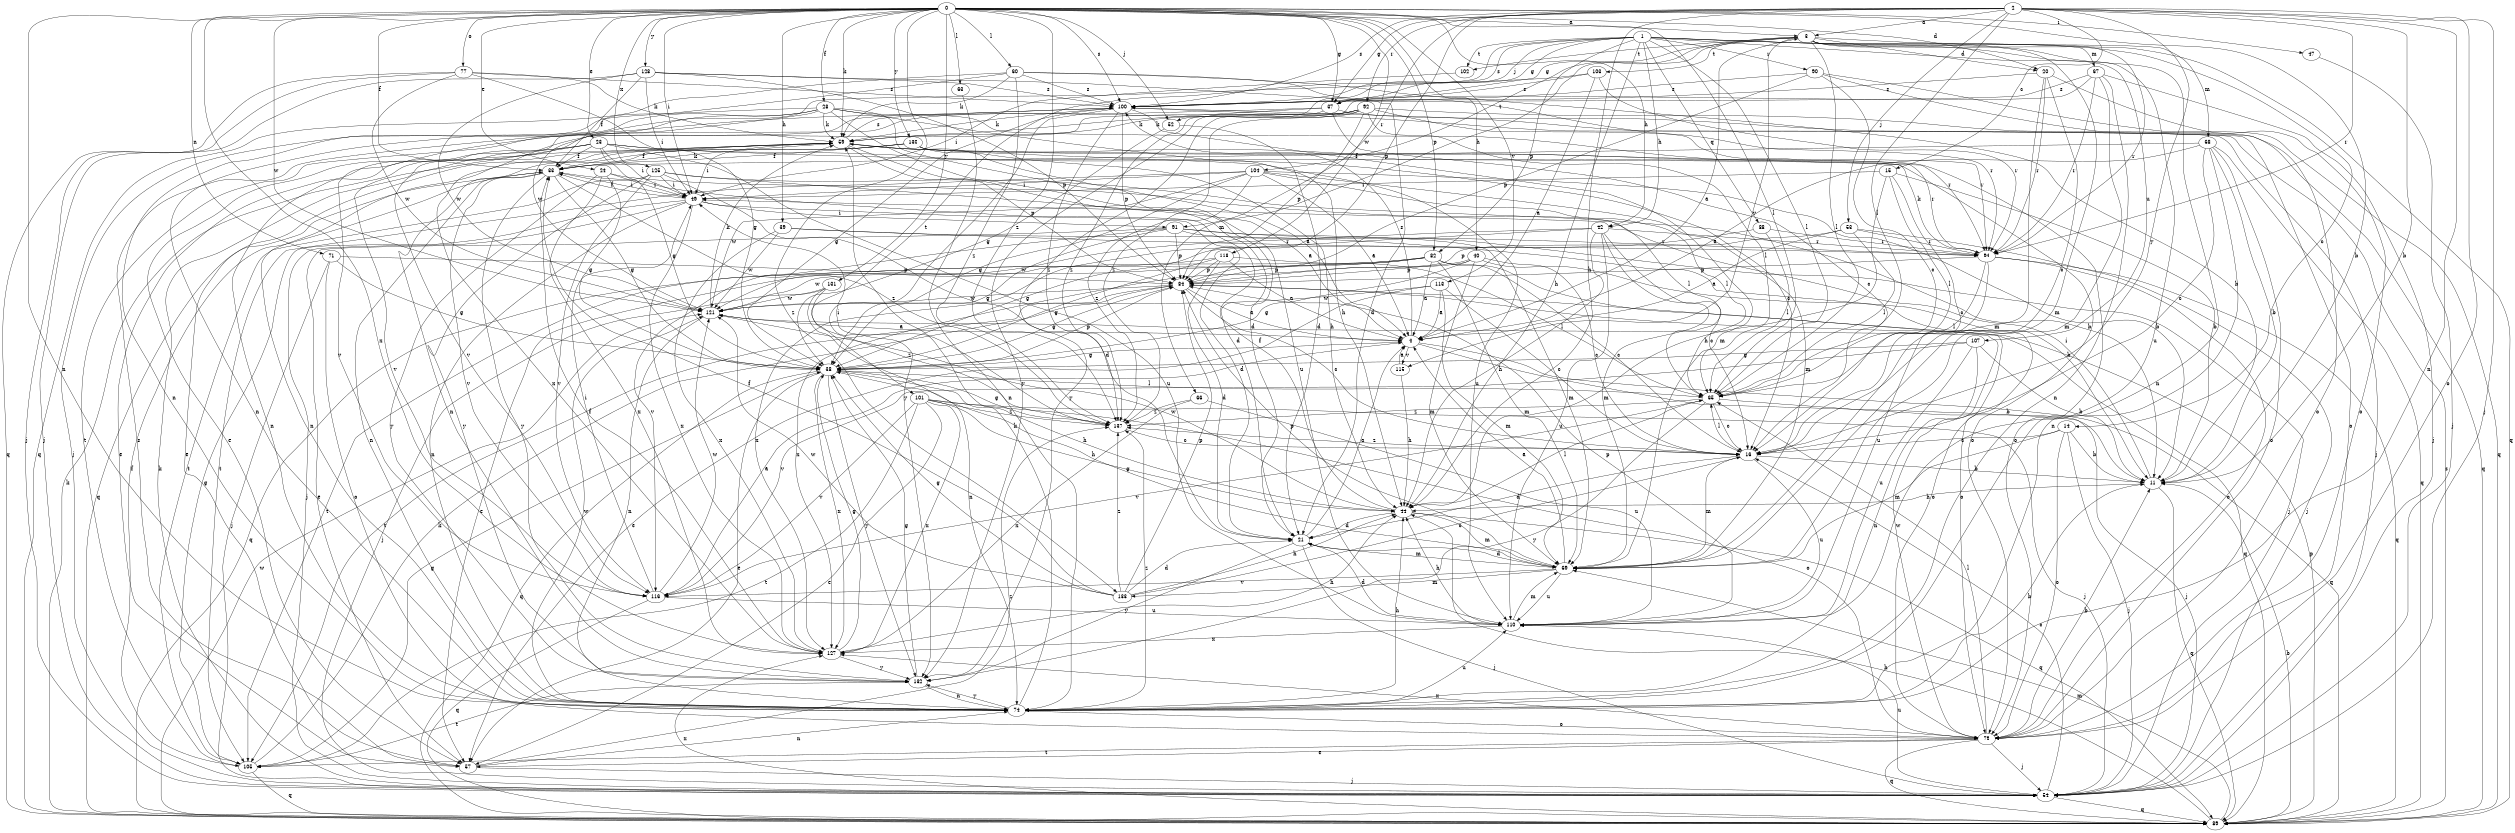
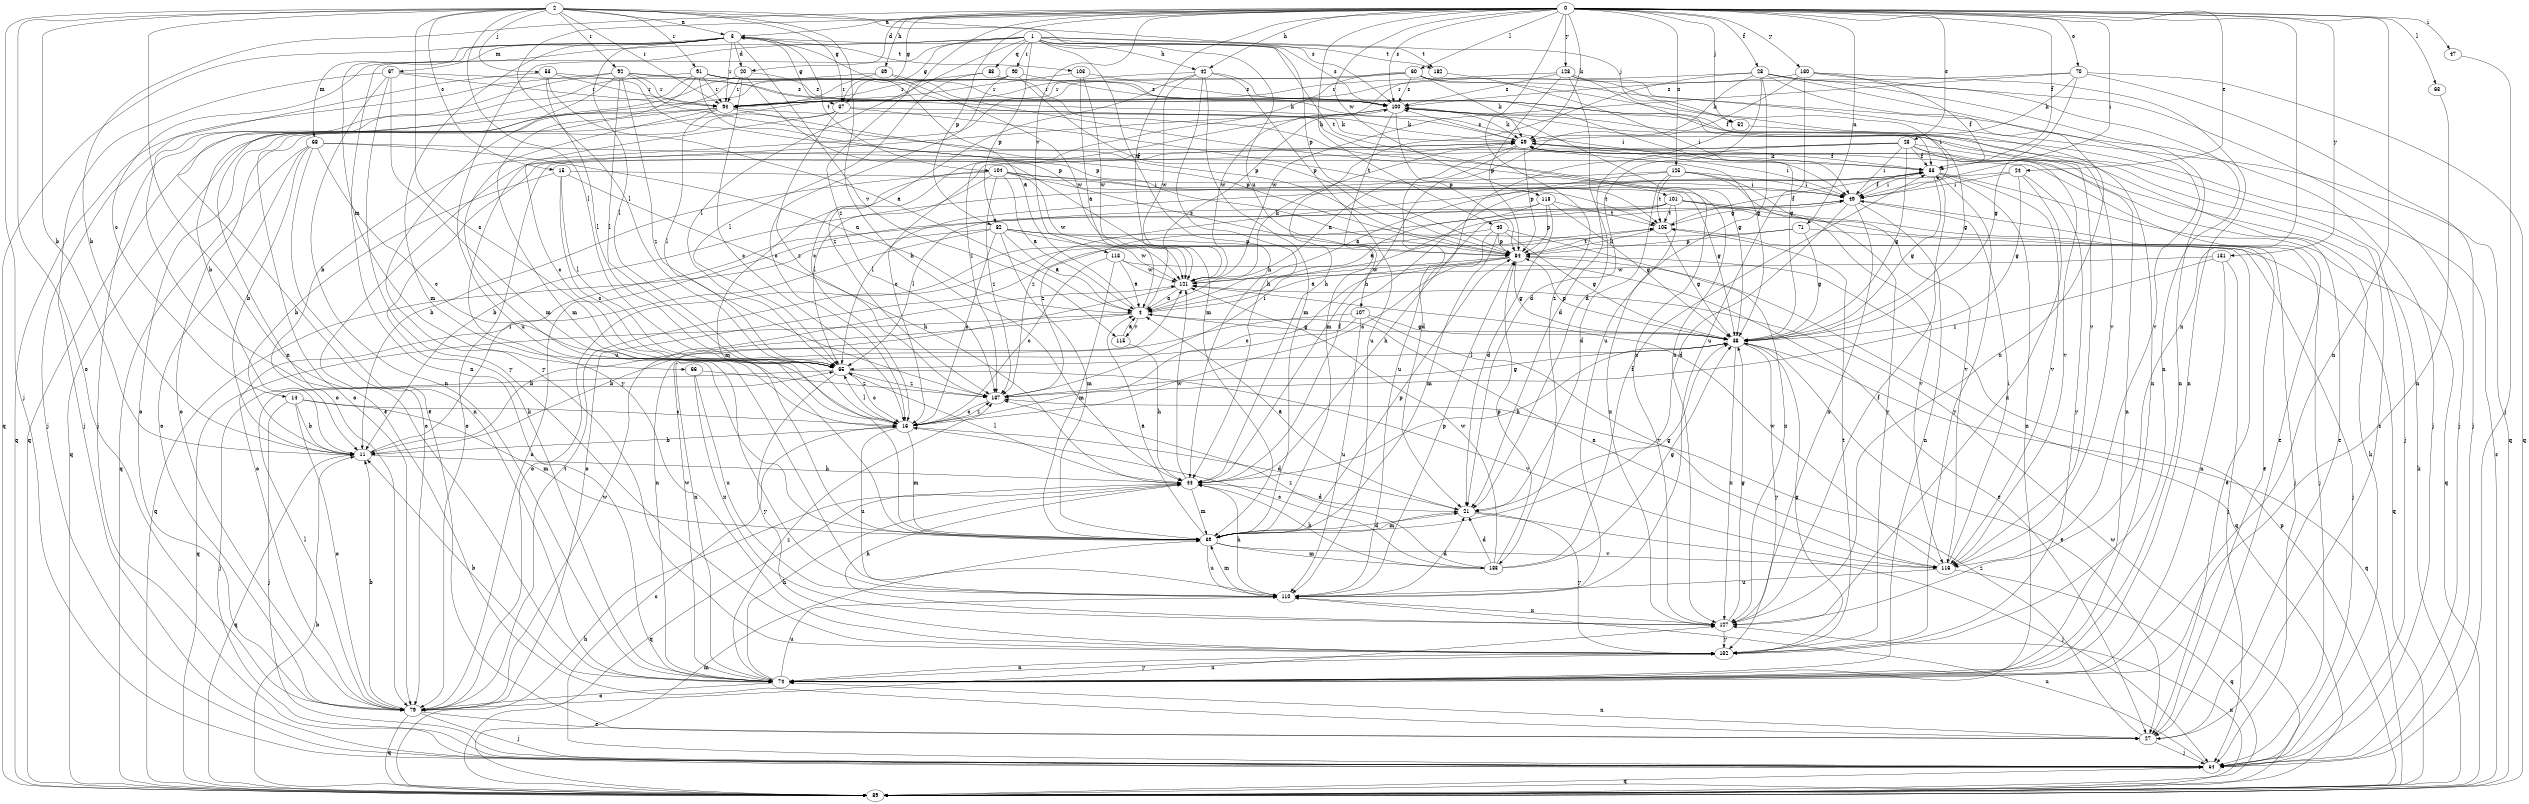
node "77": label "77" -> "70"
node "102": label "102" -> "182"
edge "49" -> "91": reversed
edge "2" -> "16": label "y" -> "c"
node "57": label "57" -> "27"
